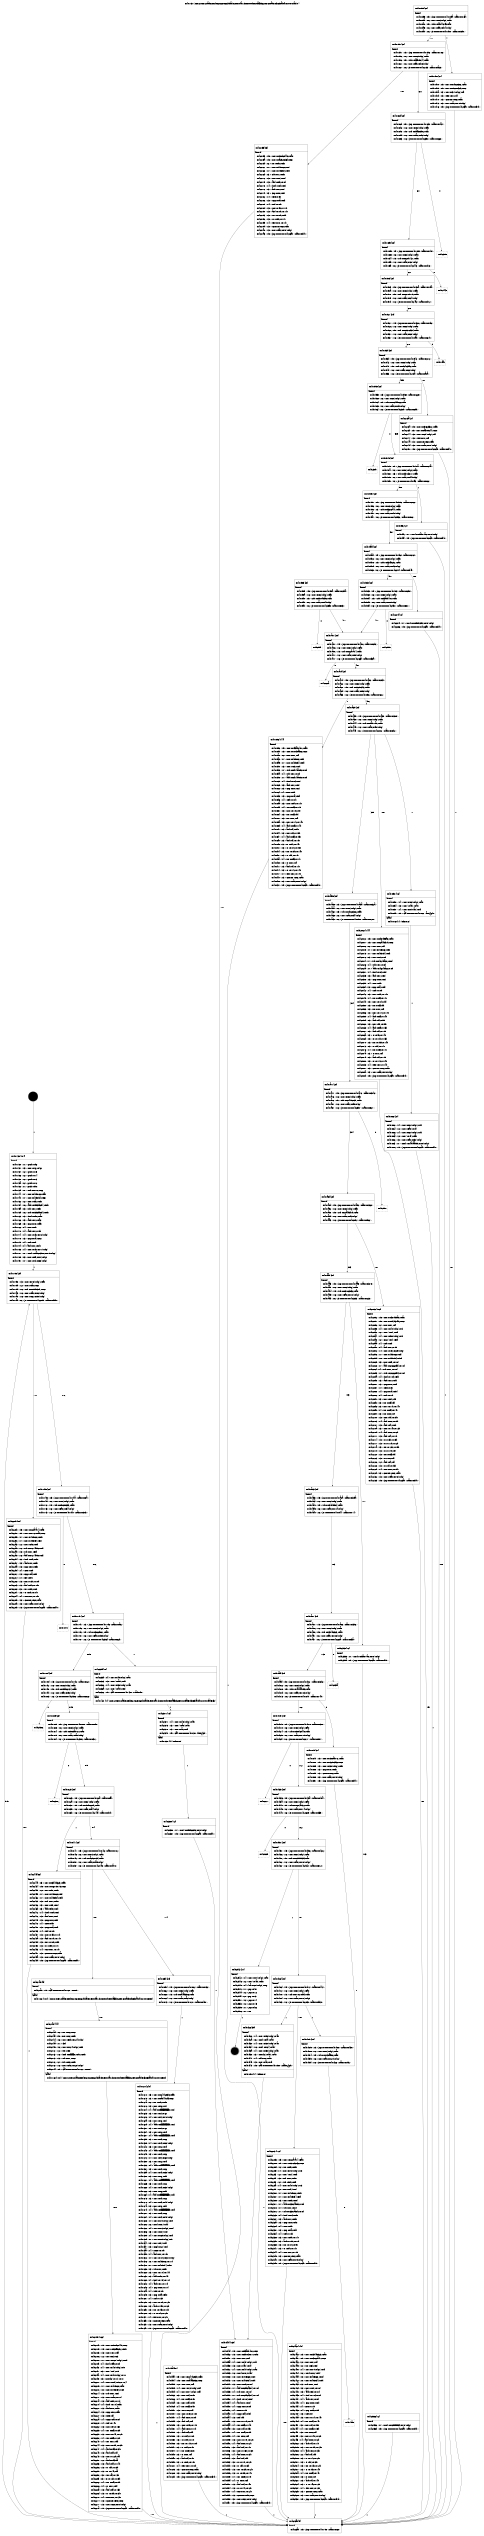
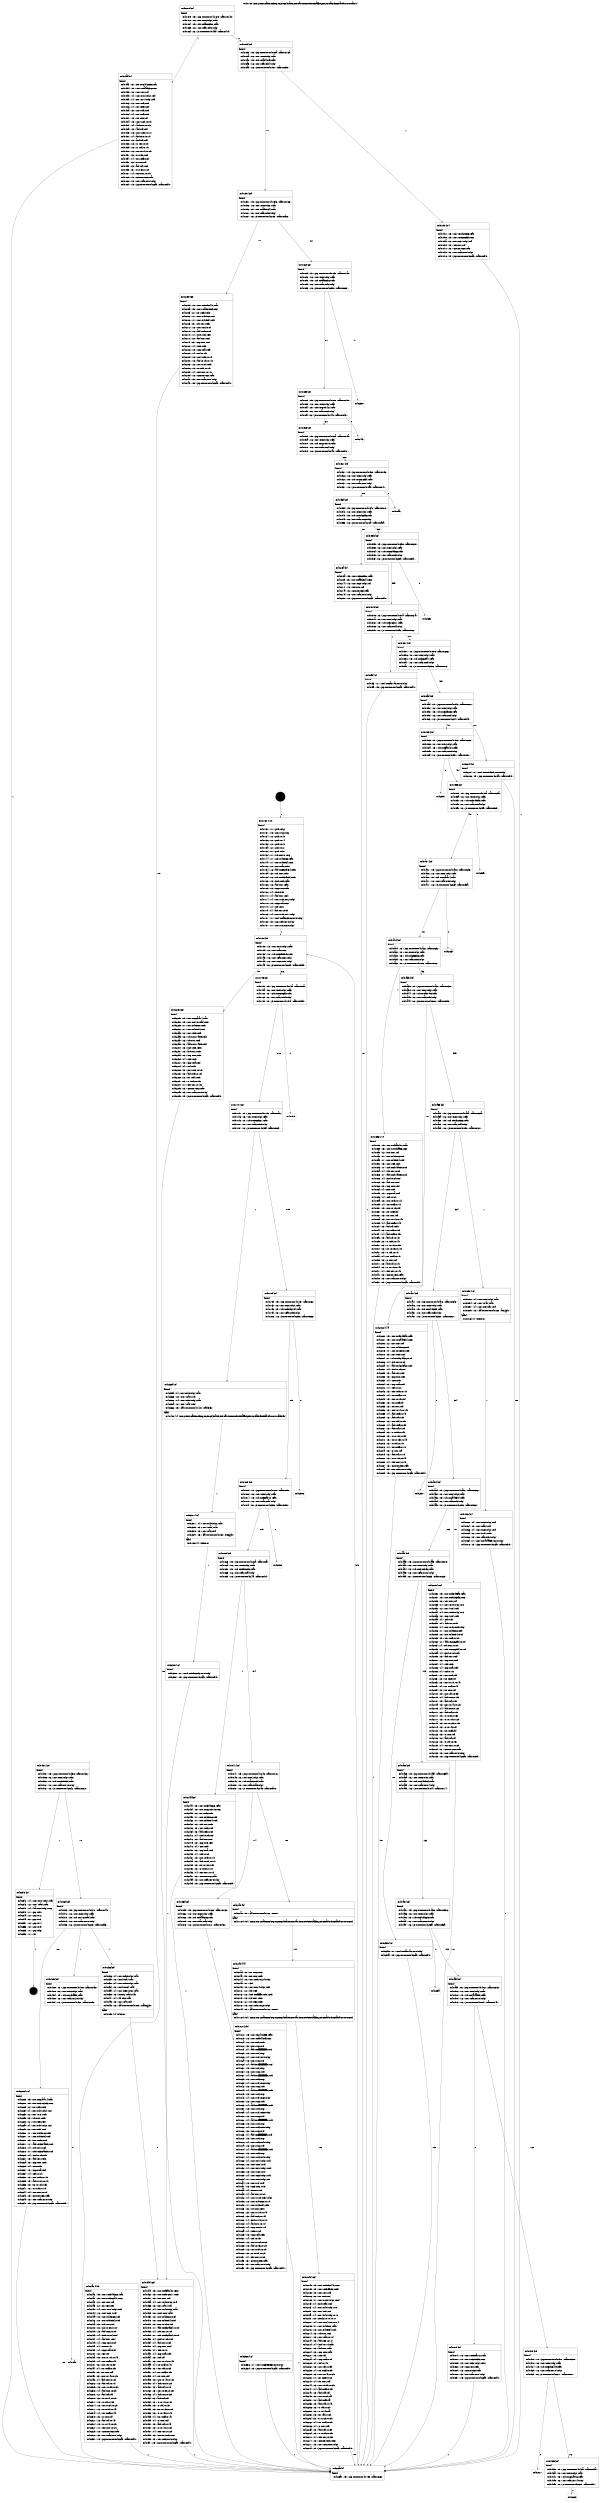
node "0x401879 [28]": added
edge "0x4019c9 [28]" -> "0x401a01 [28]": now "0x4019c9 [28]" -> "0x4019e5 [28]"
edge "0x401a39 [28]" -> "0x401e50 [16]": now "0x401a55 [28]" -> "0x401e50 [16]"
edge "0x401b35 [28]" -> "0x401b51 [28]": removed, label "102"
